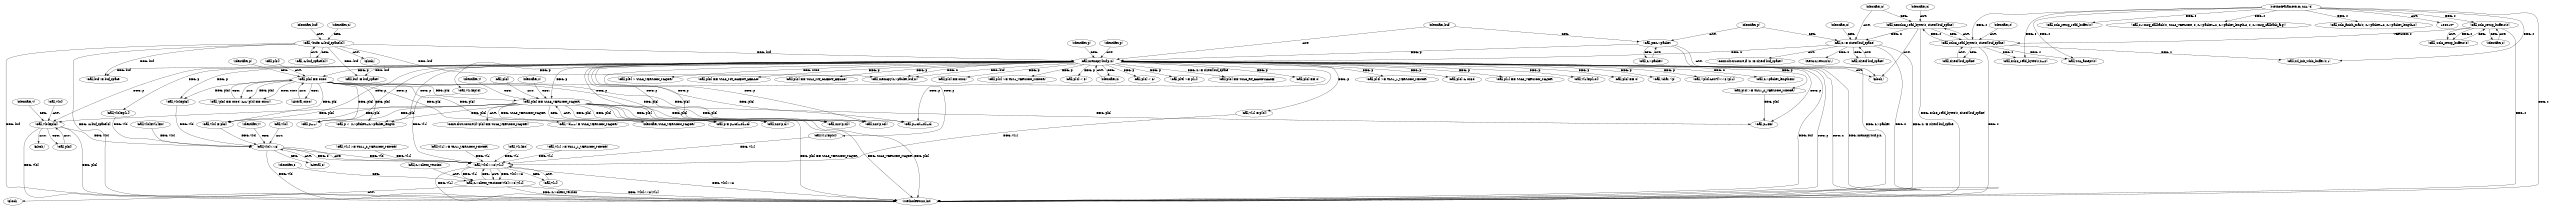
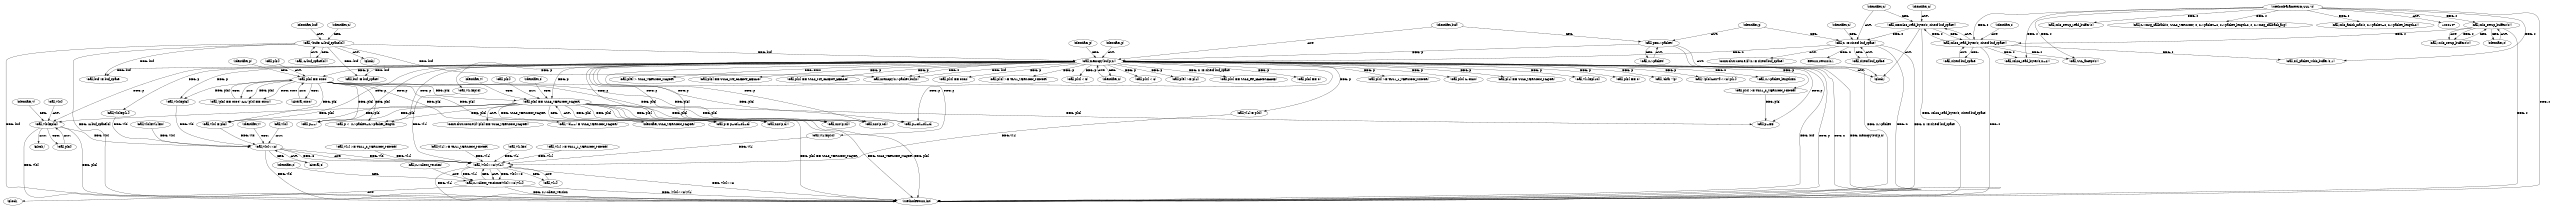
edge "(Call,ssl3_setup_buffers(s))" -> "(Call,ssl23_read_bytes(s, sizeof buf_space))": label "VERSION: s" -> "DDG: s"
node "(Call,ssl_init_wbio_buffer(s,1))": label "(Call,ssl_init_wbio_buffer(s,1))" -> "(Call,ssl_packet_wbio_buffer(s,1))"
